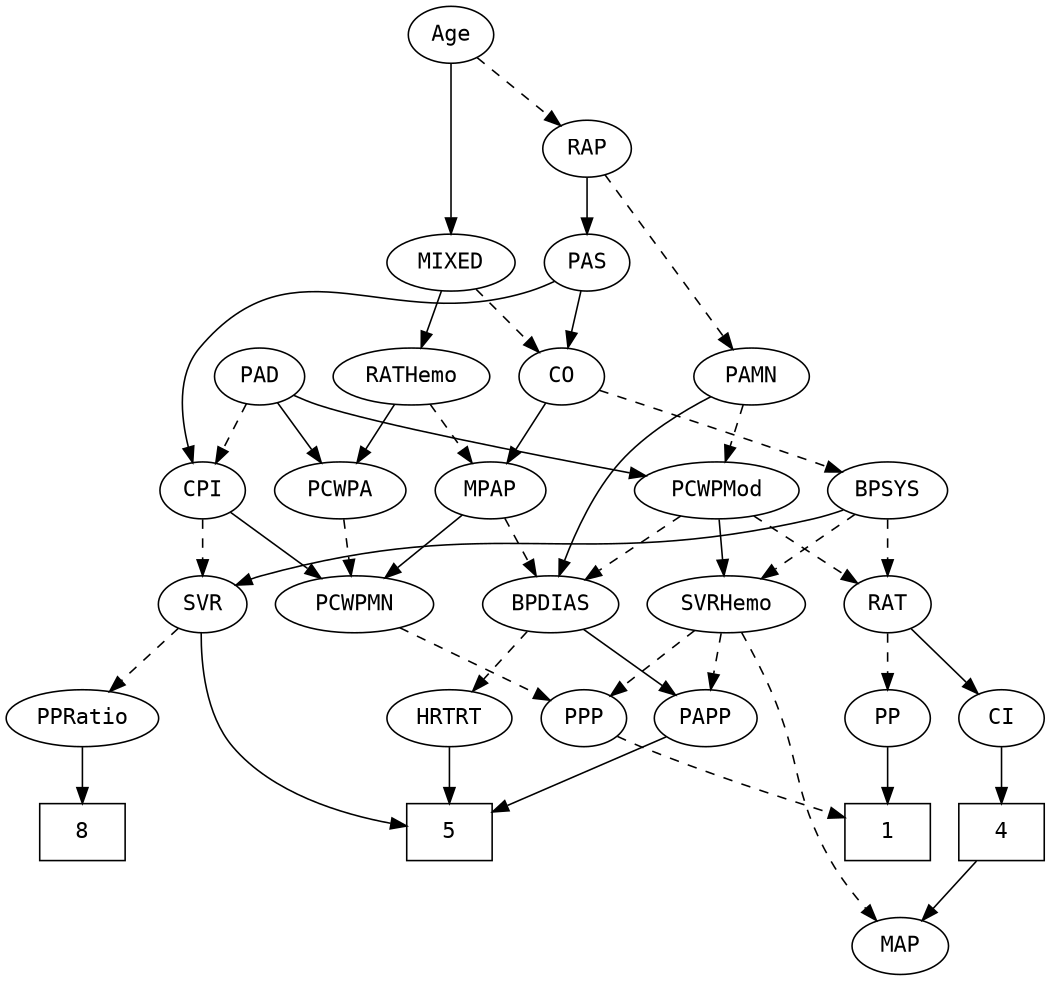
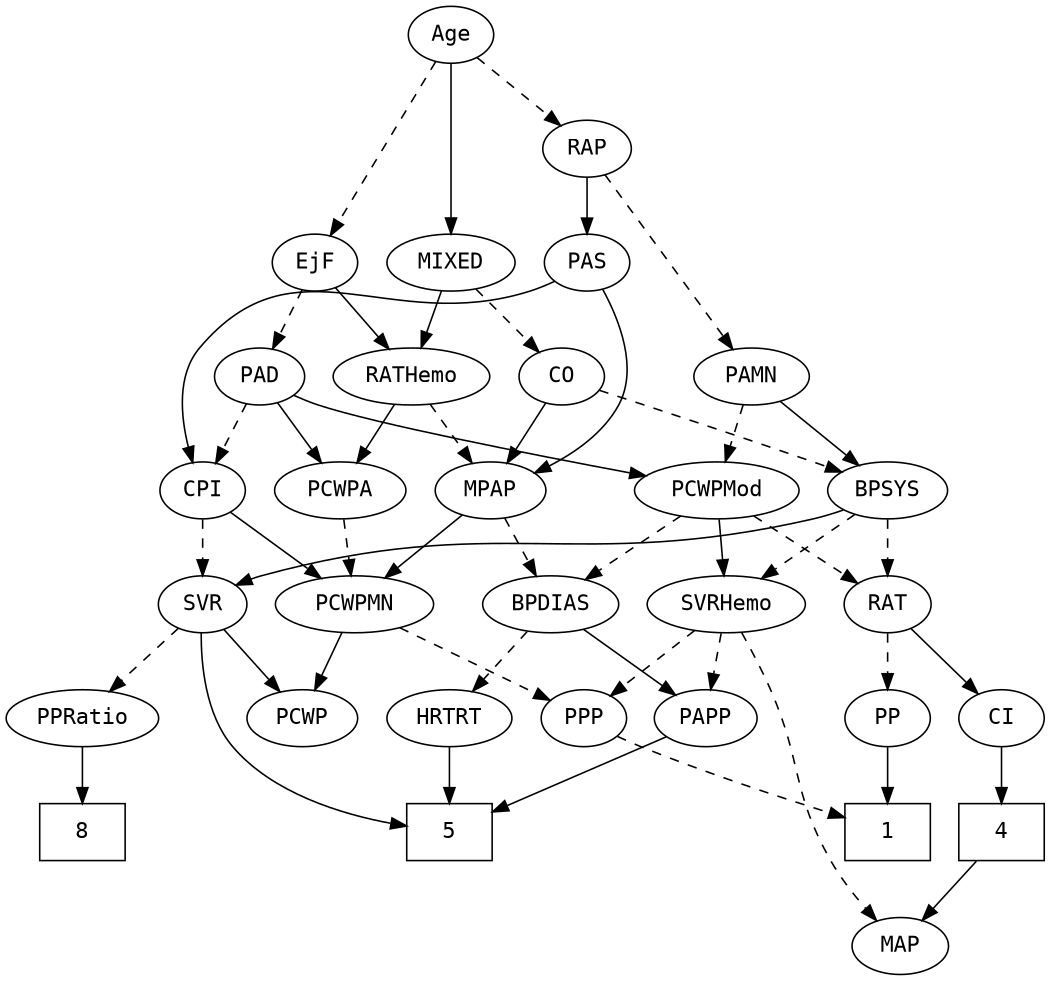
node "EjF": added
edge "PAS" -> "CO": now "PAS" -> "MPAP"
edge "PAMN" -> "BPDIAS": now "PAMN" -> "BPSYS"
node "PCWP": added
